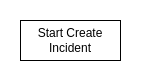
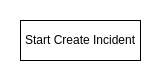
node "Start Create Incident": size 100x40 -> 120x40
